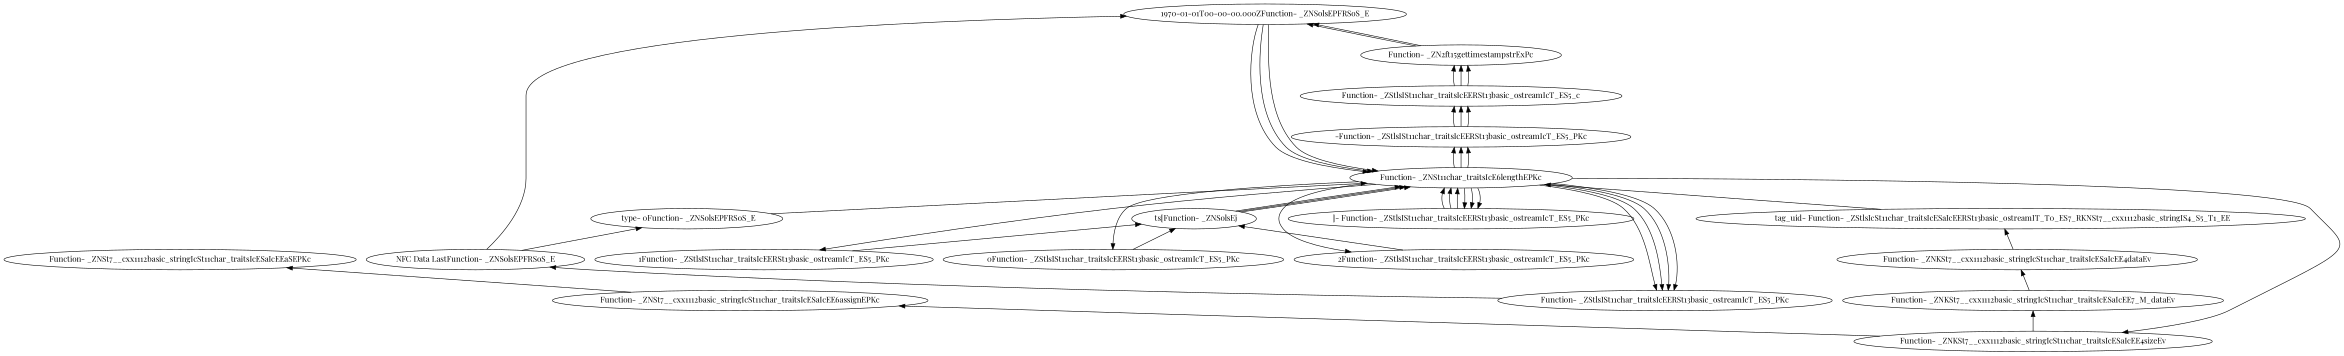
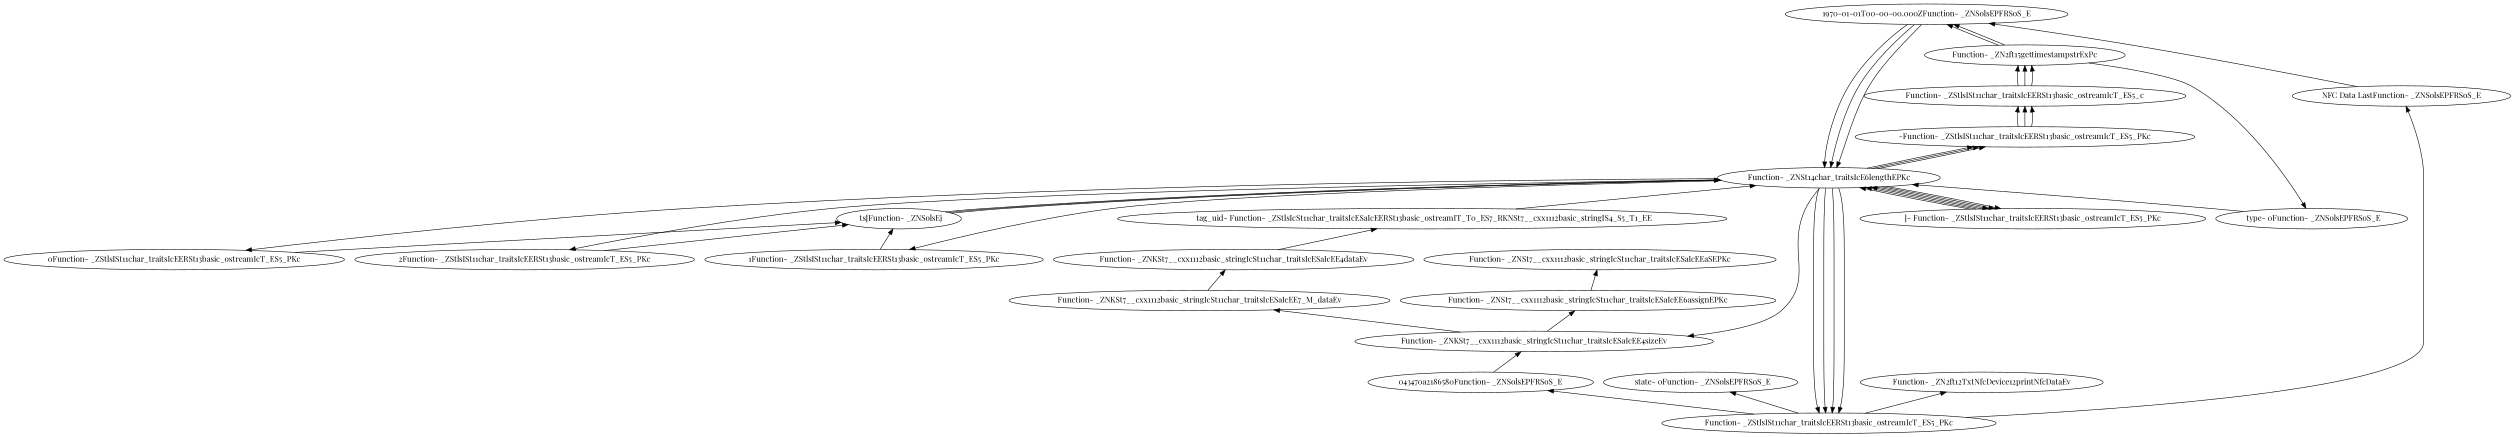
node "Function- _ZNSt11char_traitsIcE6lengthEPKc": label "Function- _ZNSt11char_traitsIcE6lengthEPKc" -> "Function- _ZNSt14char_traitsIcE6lengthEPKc"
edge "NFC Data LastFunction- _ZNSolsEPFRSoS_E" -> "type- 0Function- _ZNSolsEPFRSoS_E": now "Function- _ZN2ft15gettimestampstrExPc" -> "type- 0Function- _ZNSolsEPFRSoS_E"
node "043470a2186580Function- _ZNSolsEPFRSoS_E": added
node "state- 0Function- _ZNSolsEPFRSoS_E": added
node "Function- _ZN2ft12TxtNfcDevice12printNfcDataEv": added
